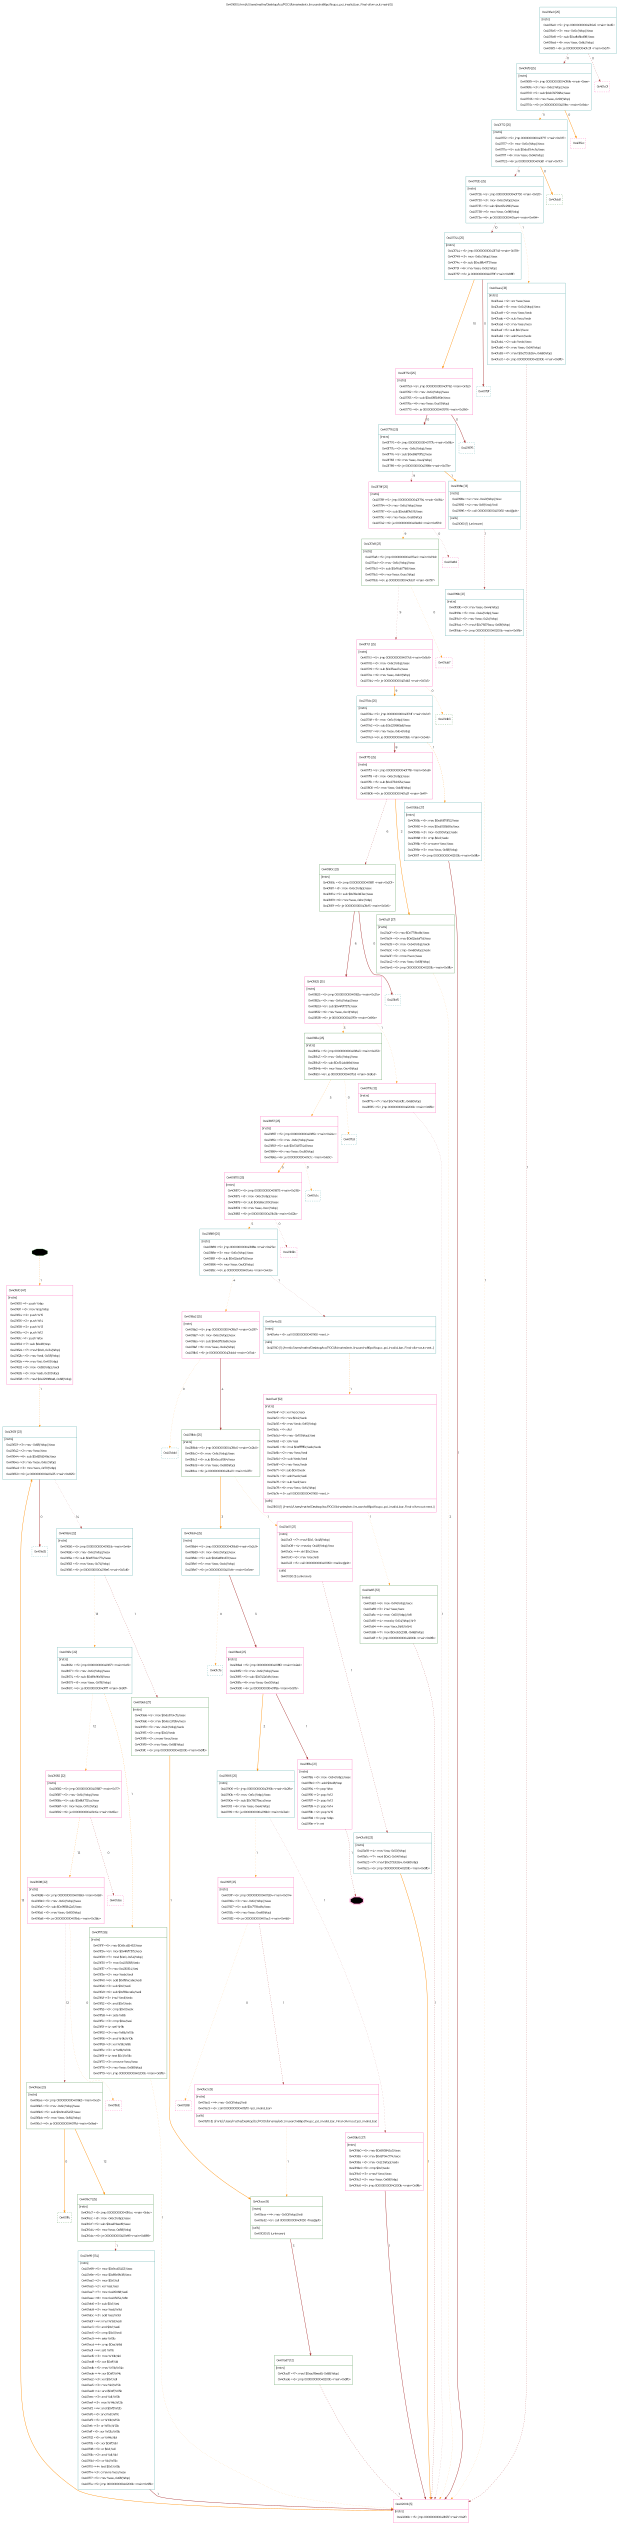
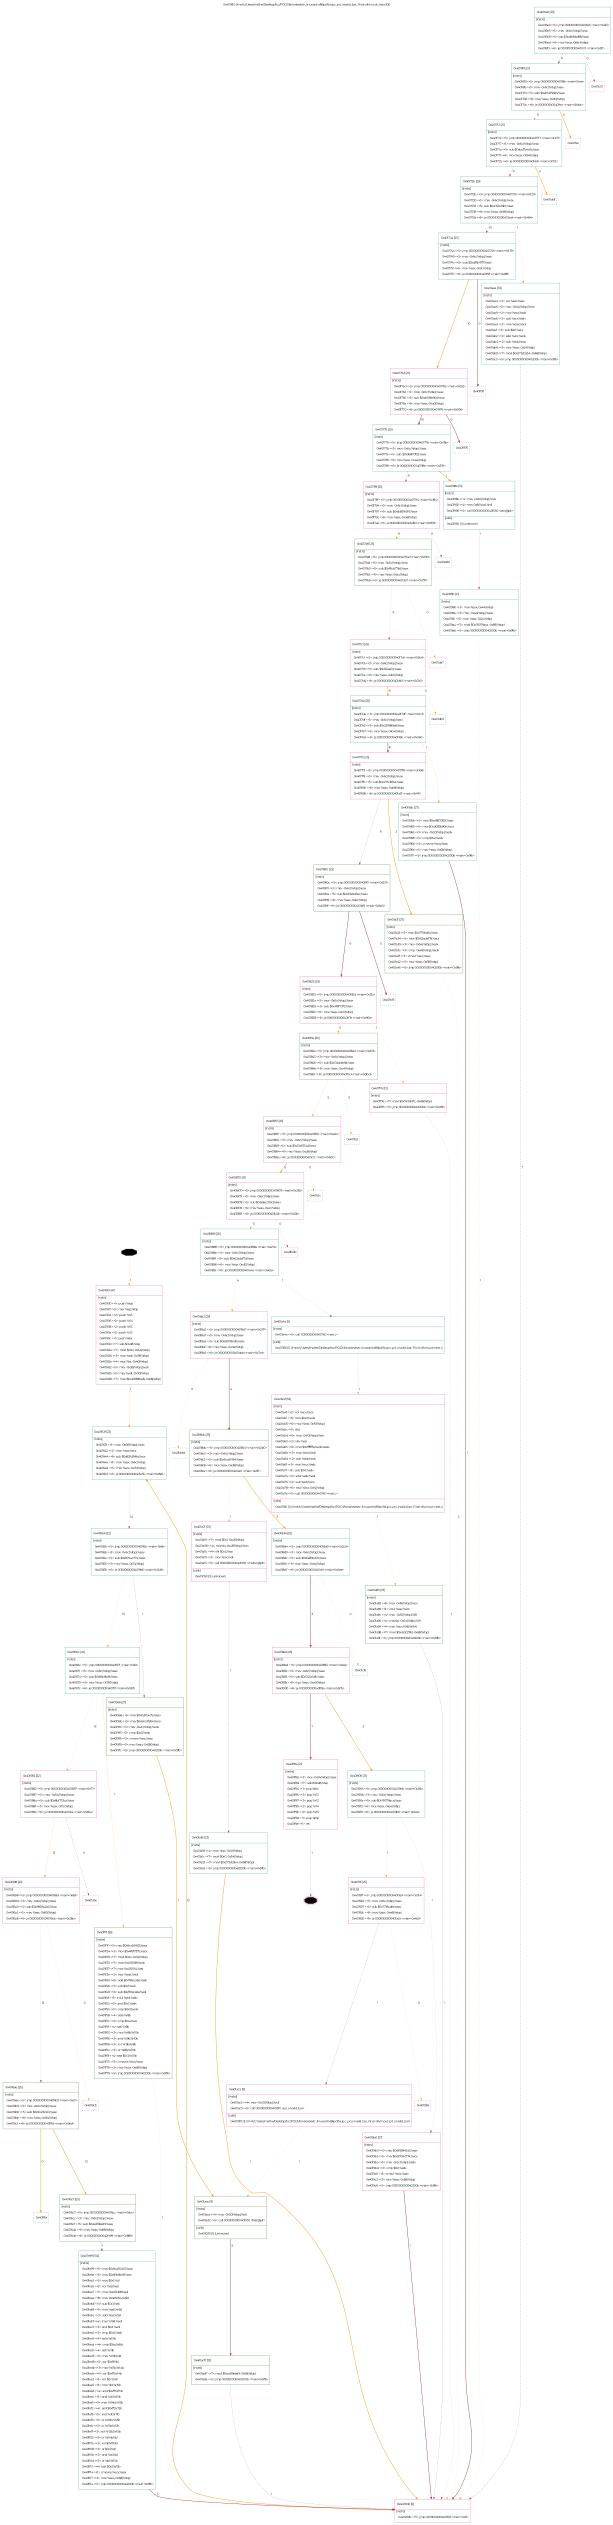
node "0x401f9f": color teal -> deeppink
node "0x401e35": removed
